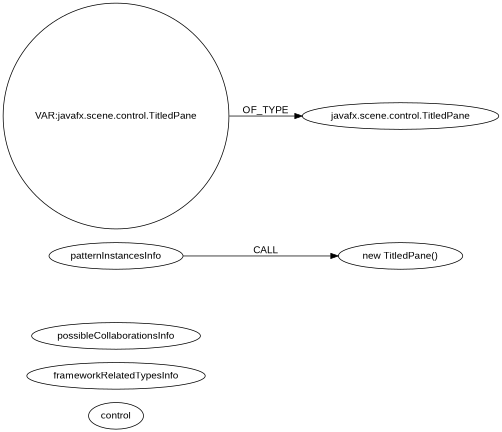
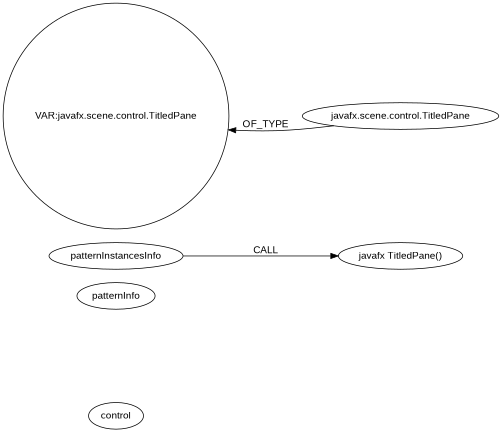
edge "VAR:javafx.scene.control.TitledPane" -> "javafx.scene.control.TitledPane": reversed
node "new TitledPane()": label "new TitledPane()" -> "javafx TitledPane()"
node "patternInfo": added
node "possibleCollaborationsInfo": removed
node "frameworkRelatedTypesInfo": removed
